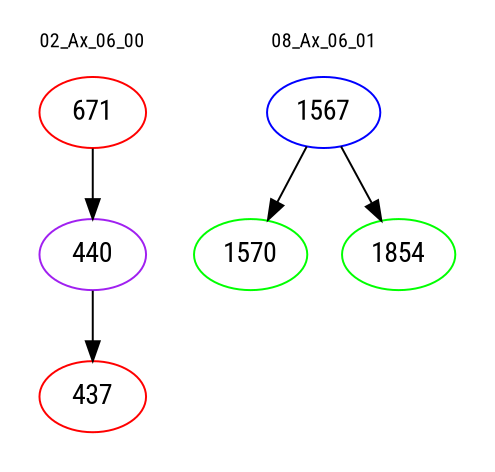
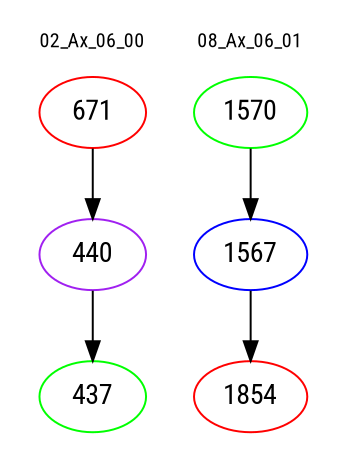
edge "1567" -> "1570": reversed
node "1854": color green -> red
node "437": color red -> green
